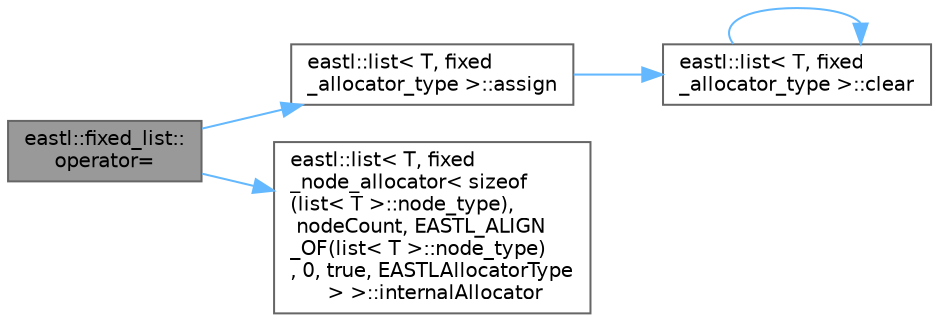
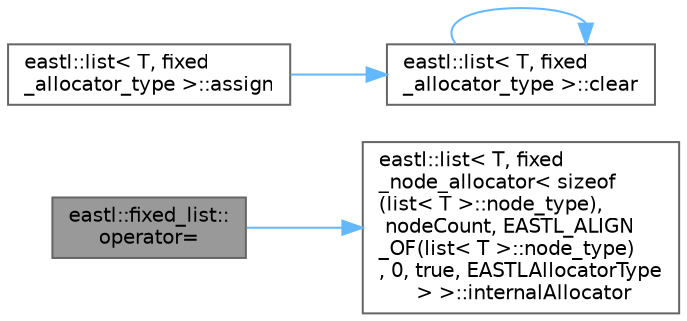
edge "eastl::fixed_list:: operator=" -> "eastl::list< T, fixed _allocator_type >::assign": removed
